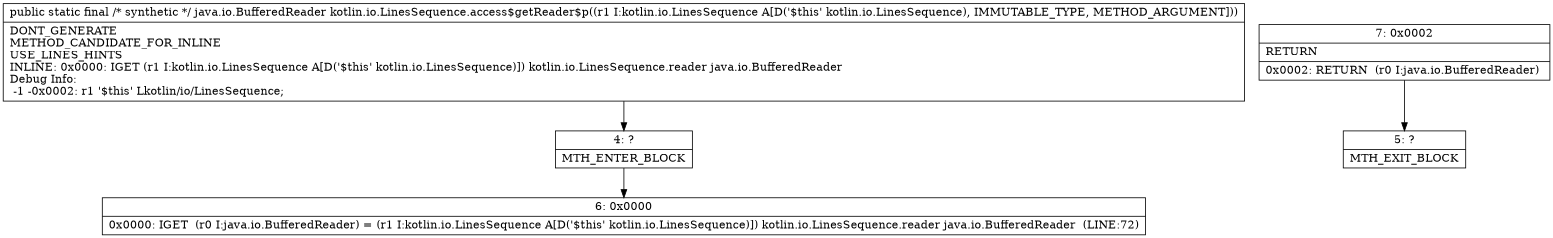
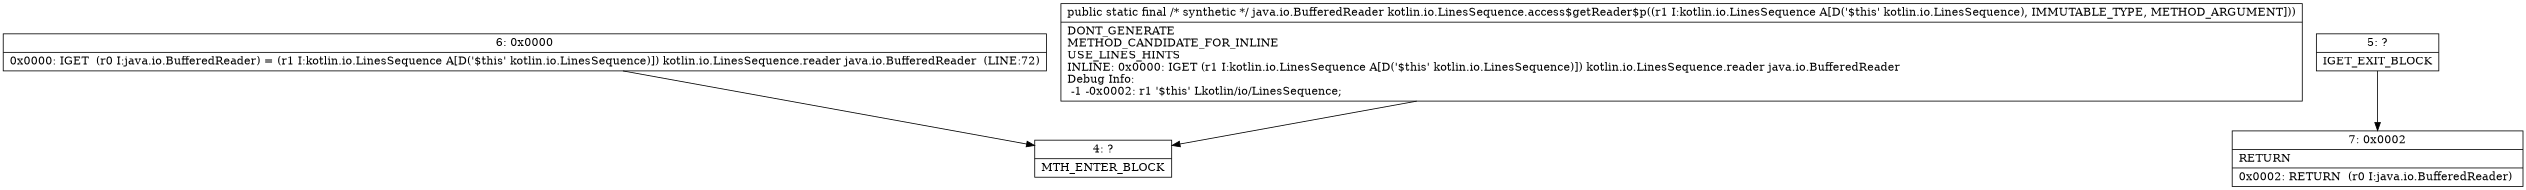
edge "7: 0x0002" -> "5: ?": reversed
node "5: ?": text "MTH_EXIT_BLOCK" -> "IGET_EXIT_BLOCK"
edge "4: ?" -> "6: 0x0000": reversed
